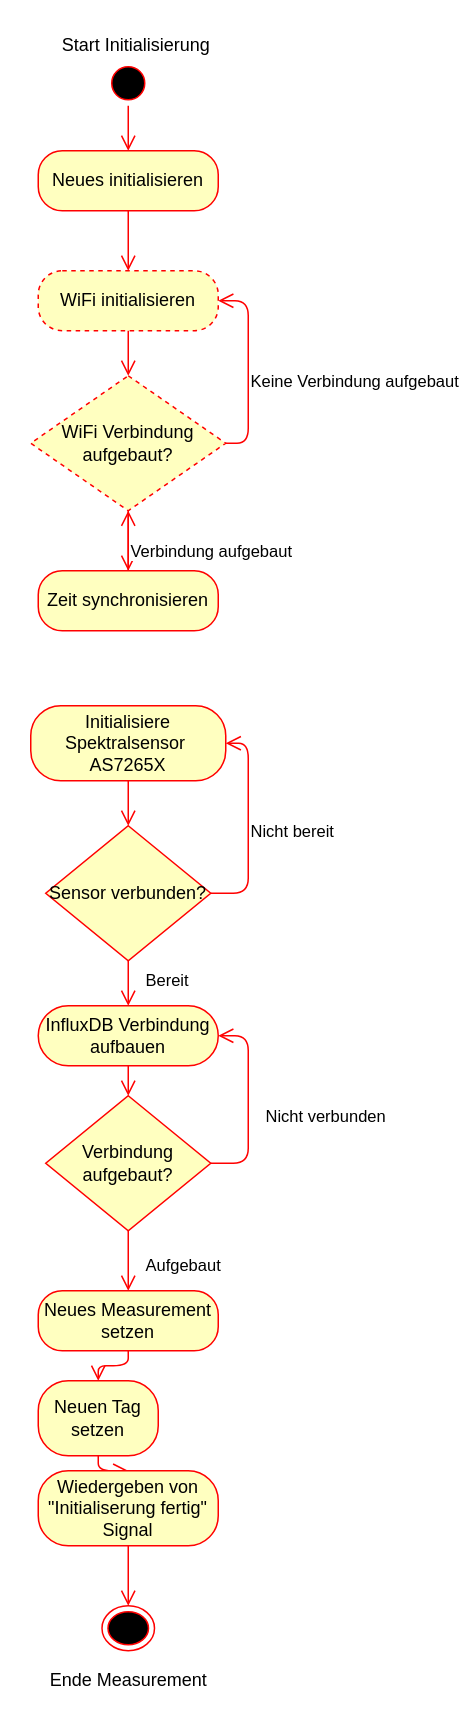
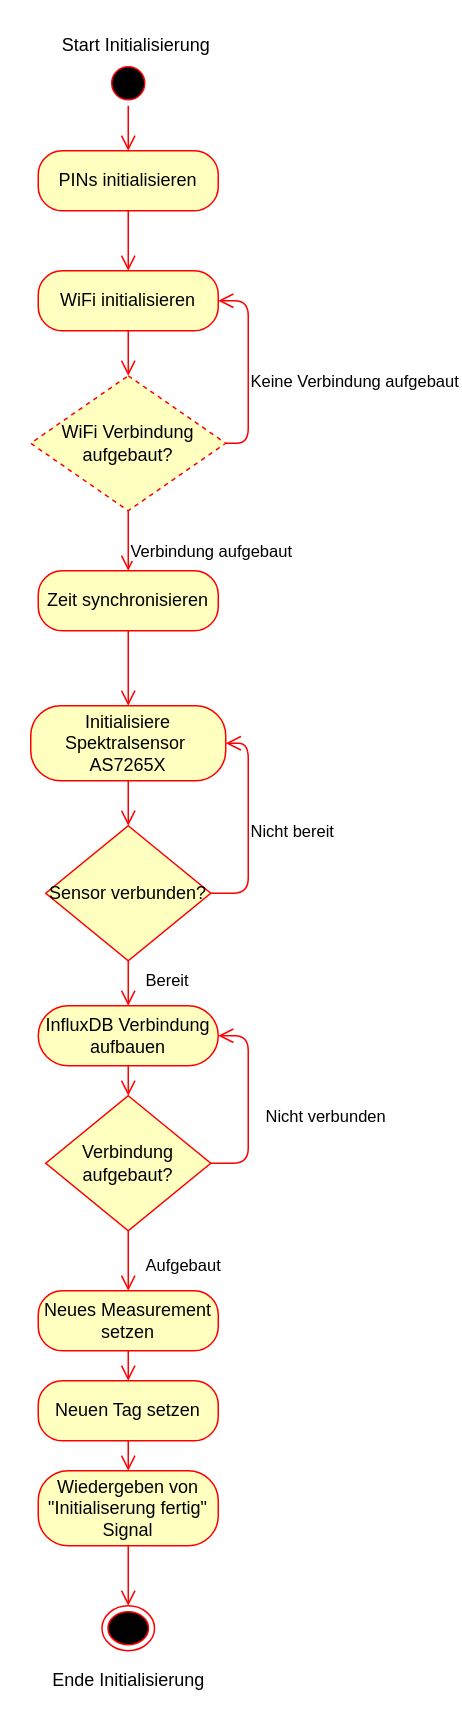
node "Neues initialisieren": label "Neues initialisieren" -> "PINs initialisieren"
node "WiFi initialisieren": style dashed -> solid
edge "Zeit synchronisieren" -> "WiFi Verbindung aufgebaut?": now "Zeit synchronisieren" -> "Initialisiere Spektralsensor AS7265X"
node "Neuen Tag setzen": size 120x75 -> 180x60
node "Ende Measurement": label "Ende Measurement" -> "Ende Initialisierung"
